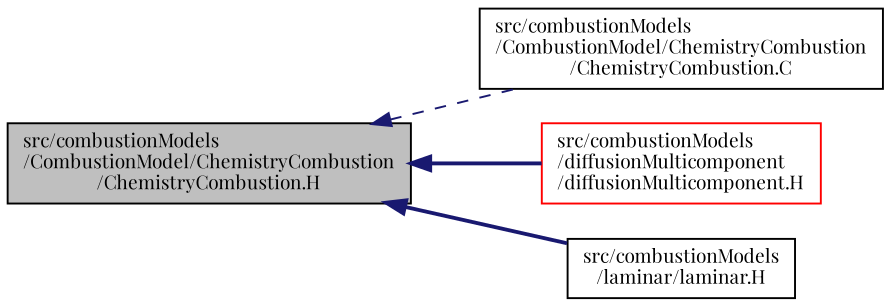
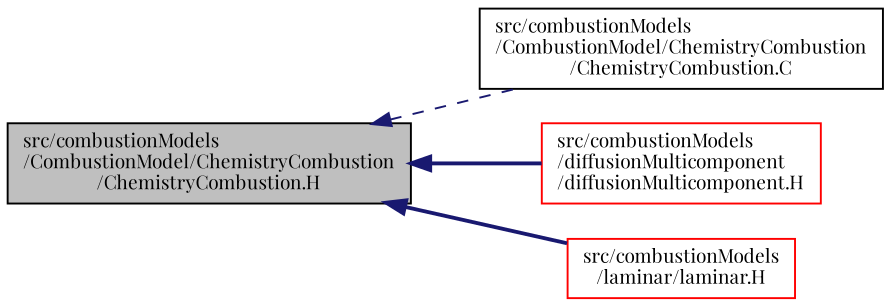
node "src/combustionModels /laminar/laminar.H": color black -> red
